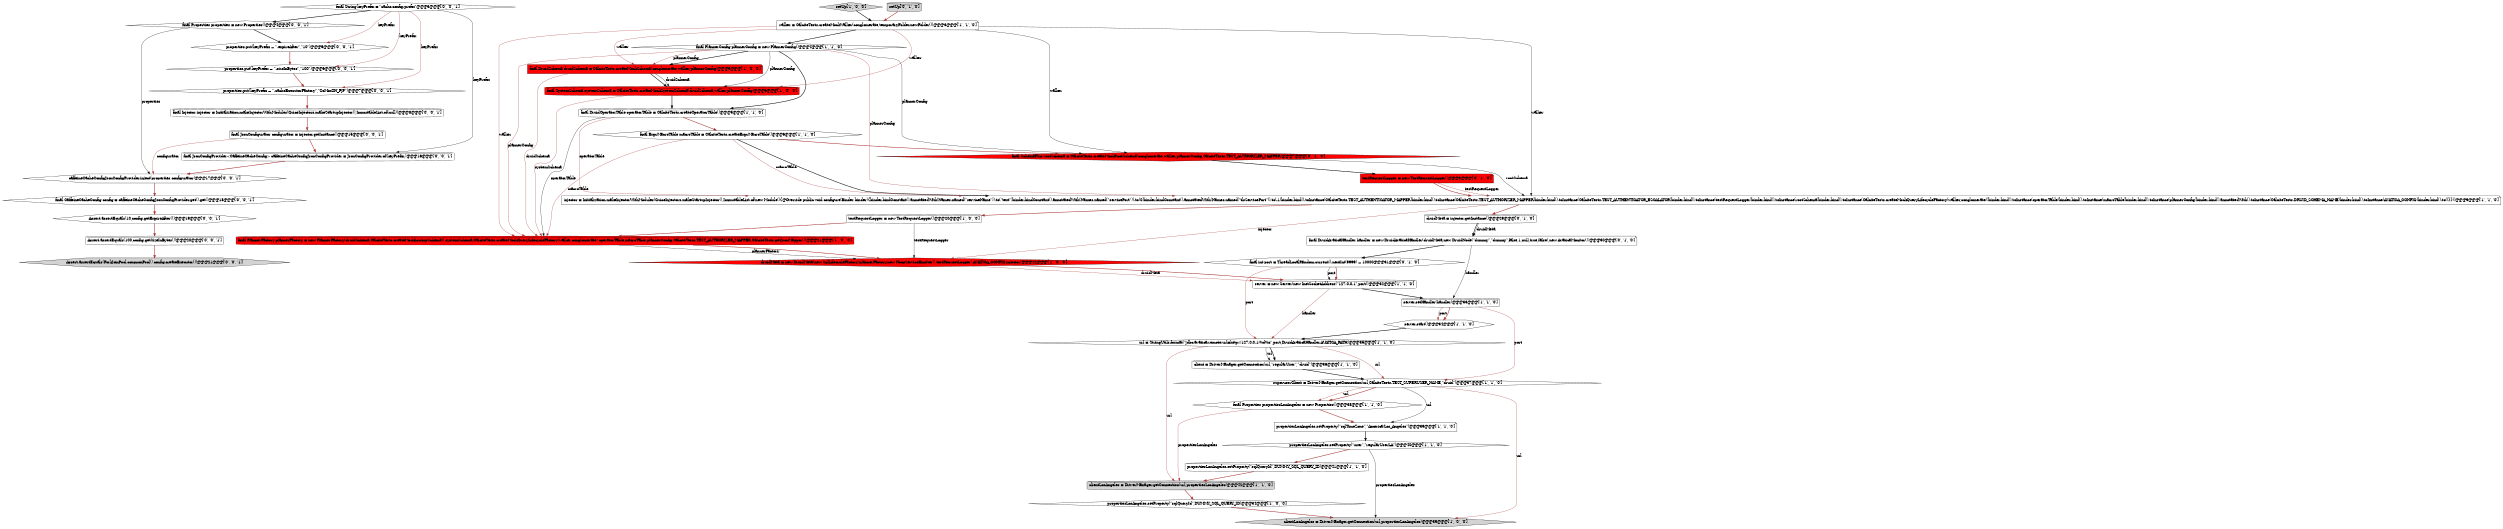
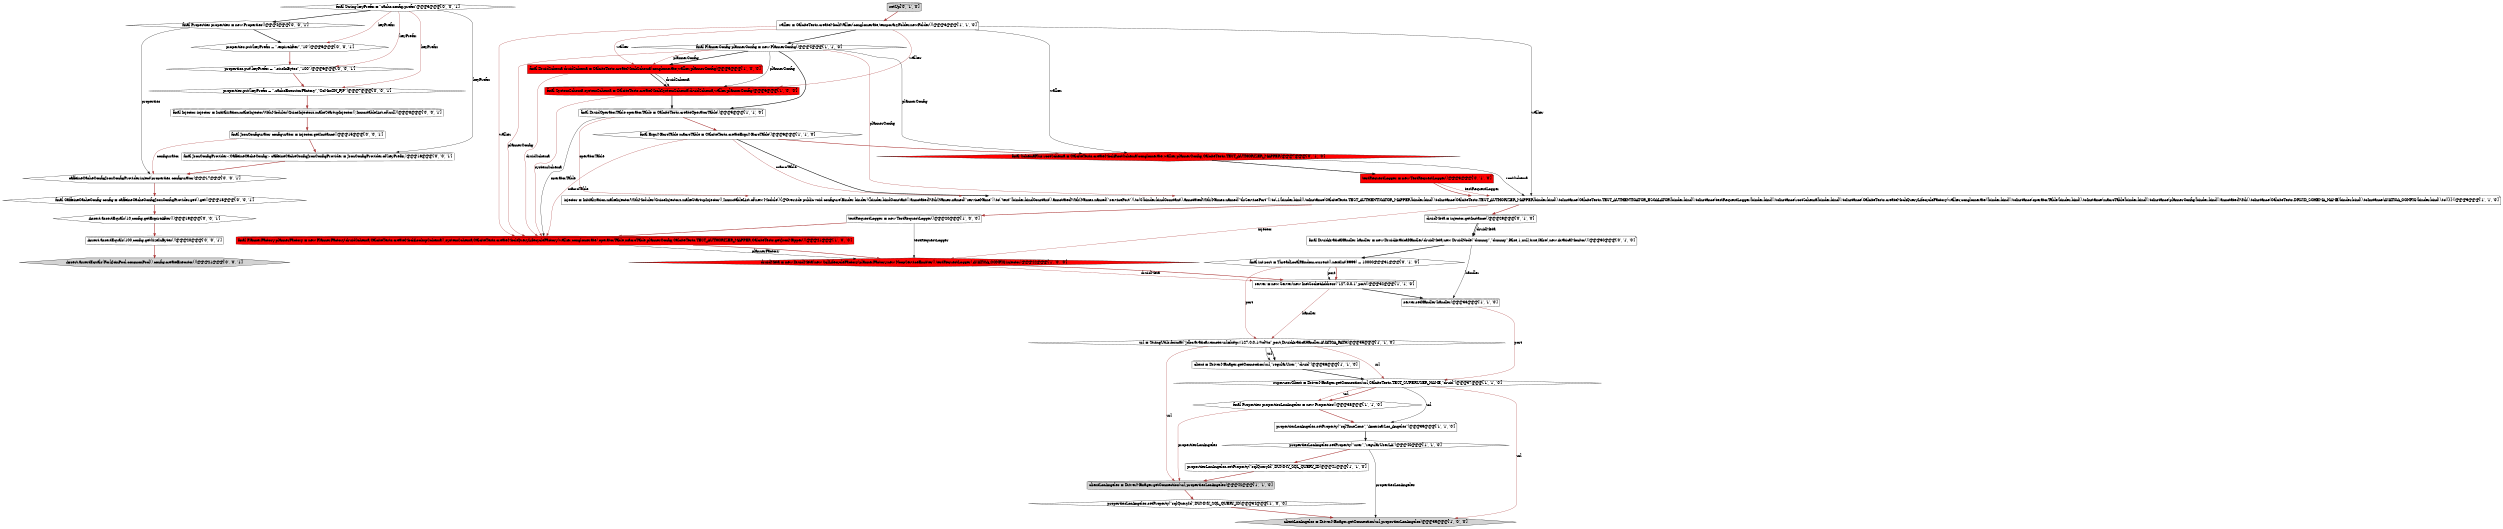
node "setUp['1', '0', '0']": removed
node "server.start()@@@34@@@['1', '1', '0']": removed
